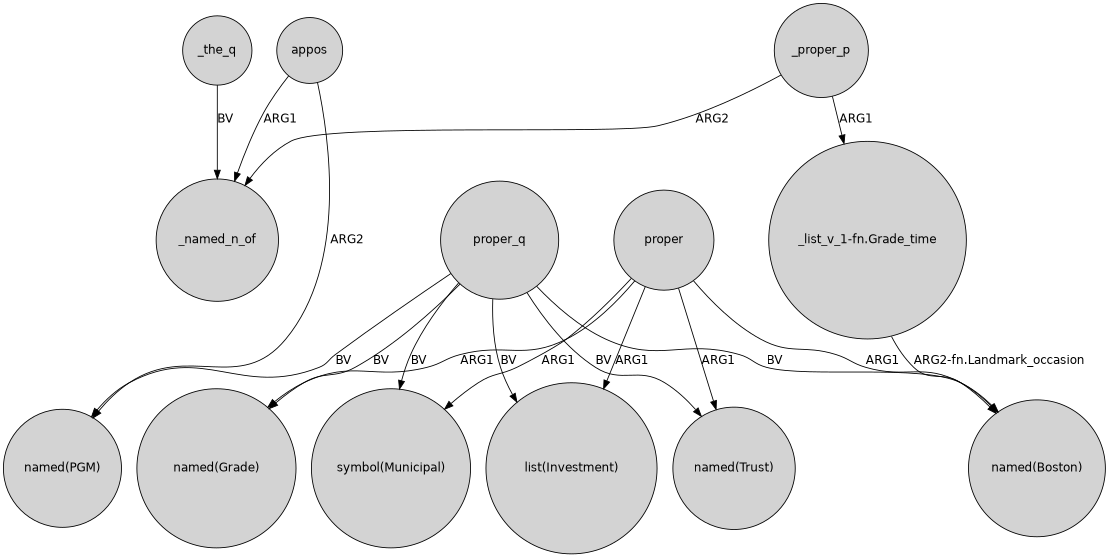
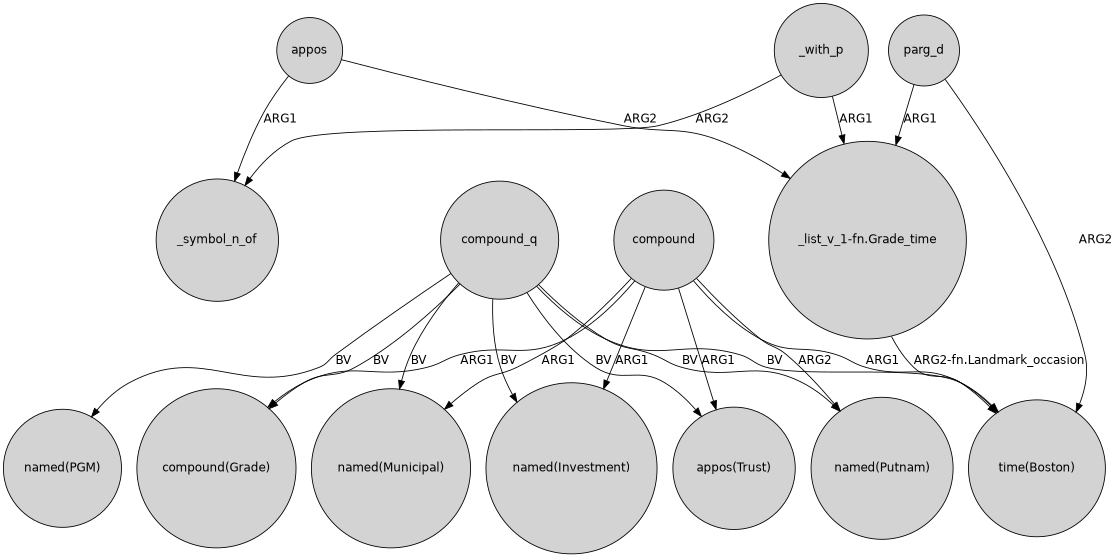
node "_the_q": removed
node "_proper_p": label "_proper_p" -> "_with_p"
node "parg_d": added
node "_named_n_of": label "_named_n_of" -> "_symbol_n_of"
node "proper_q": label "proper_q" -> "compound_q"
node "proper": label "proper" -> "compound"
edge "appos" -> "named(PGM)": now "appos" -> "_list_v_1-fn.Grade_time"
node "named(Grade)": label "named(Grade)" -> "compound(Grade)"
node "symbol(Municipal)": label "symbol(Municipal)" -> "named(Municipal)"
node "list(Investment)": label "list(Investment)" -> "named(Investment)"
node "named(Trust)": label "named(Trust)" -> "appos(Trust)"
node "named(Putnam)": added
node "named(Boston)": label "named(Boston)" -> "time(Boston)"
